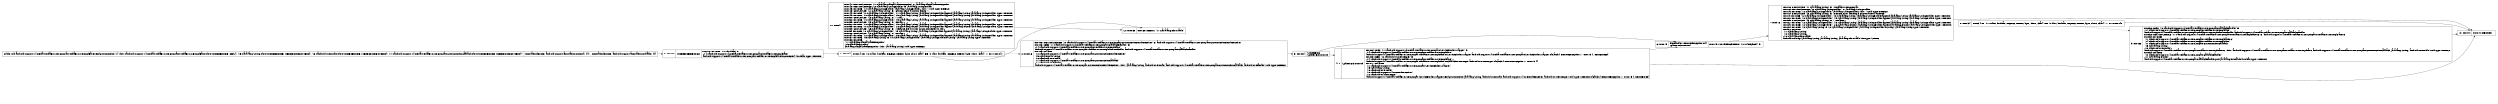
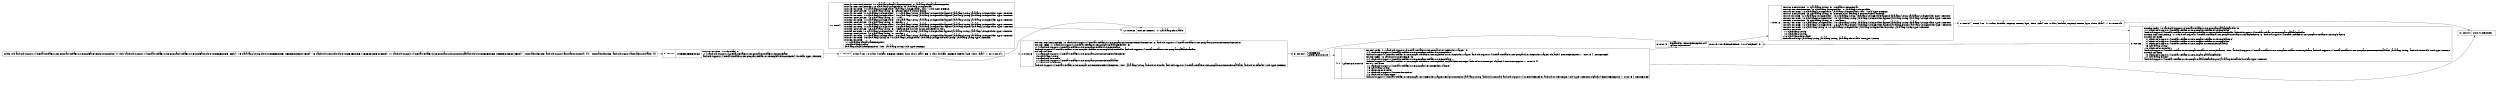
edge "7: 0x0016" -> "10: 0x0040": now "7: 0x0016" -> "8: 0x0034"
edge "9: 0x0036" -> "10: 0x0040": now "9: 0x0036" -> "6: 0x0015"
node "2: 0x0006": text "(r5 I:java.extras.String)" -> "(r5 I:java.lang.String)"
